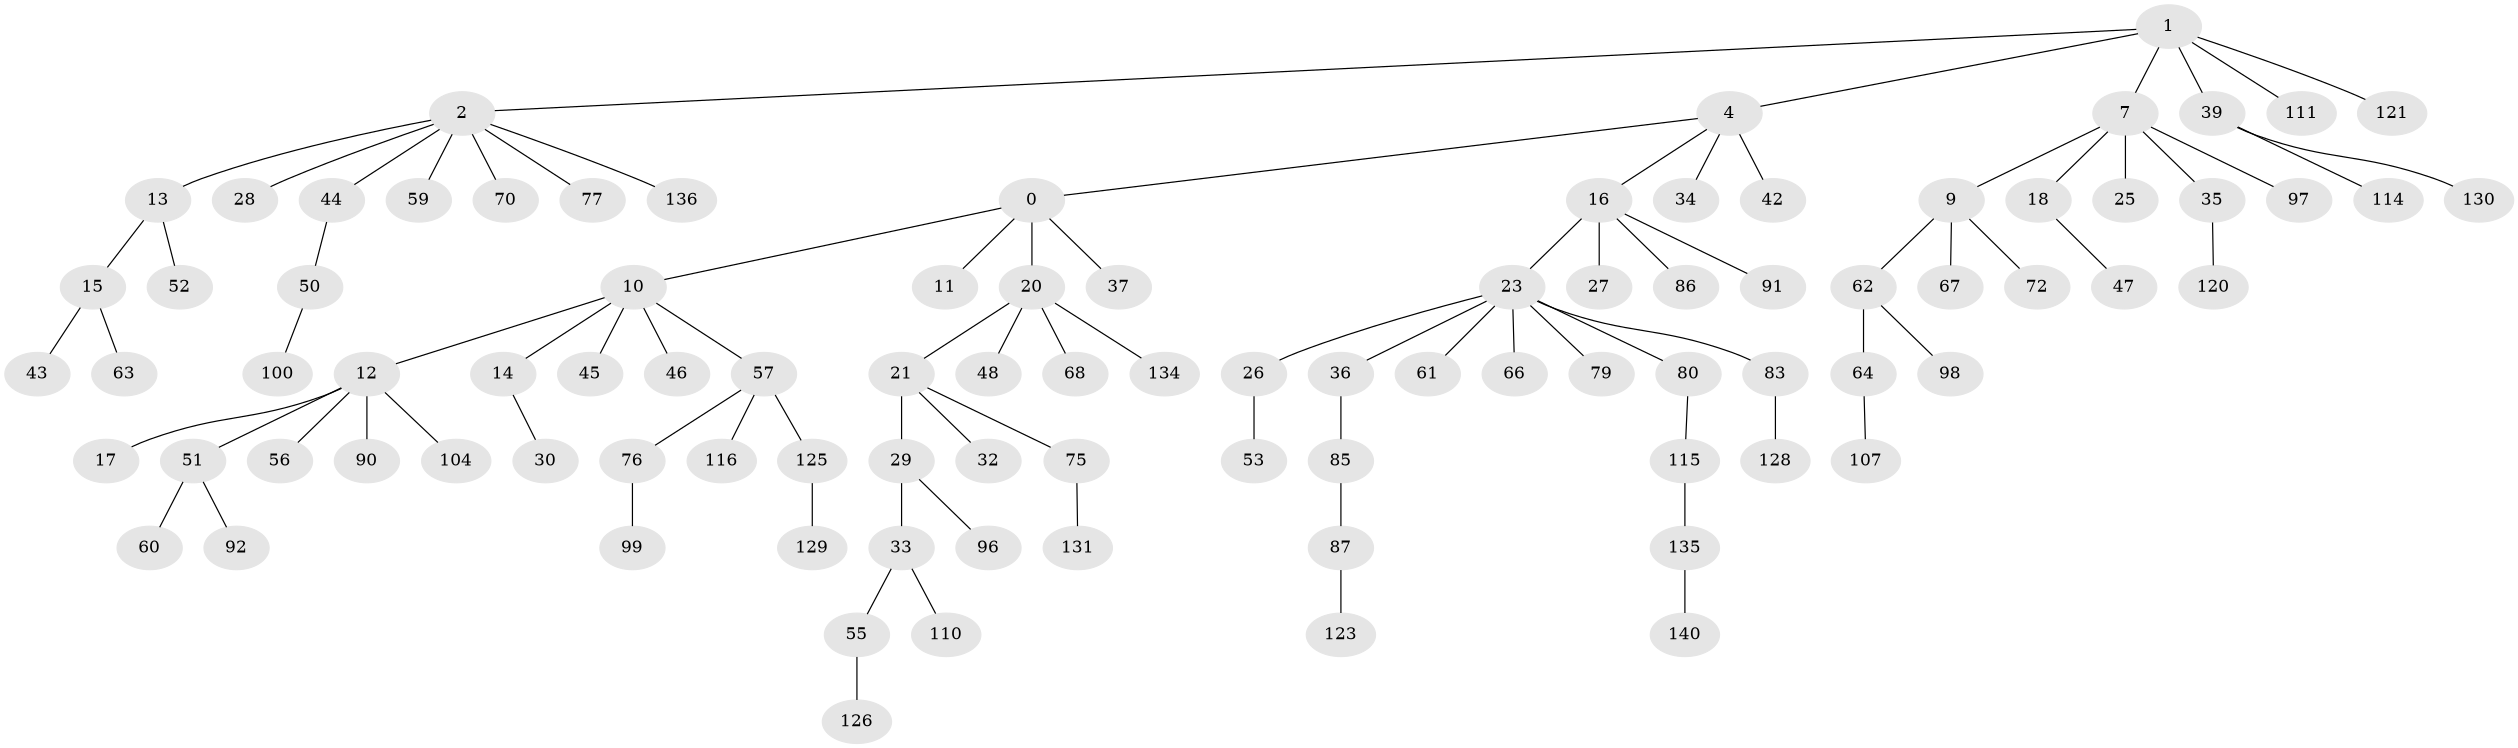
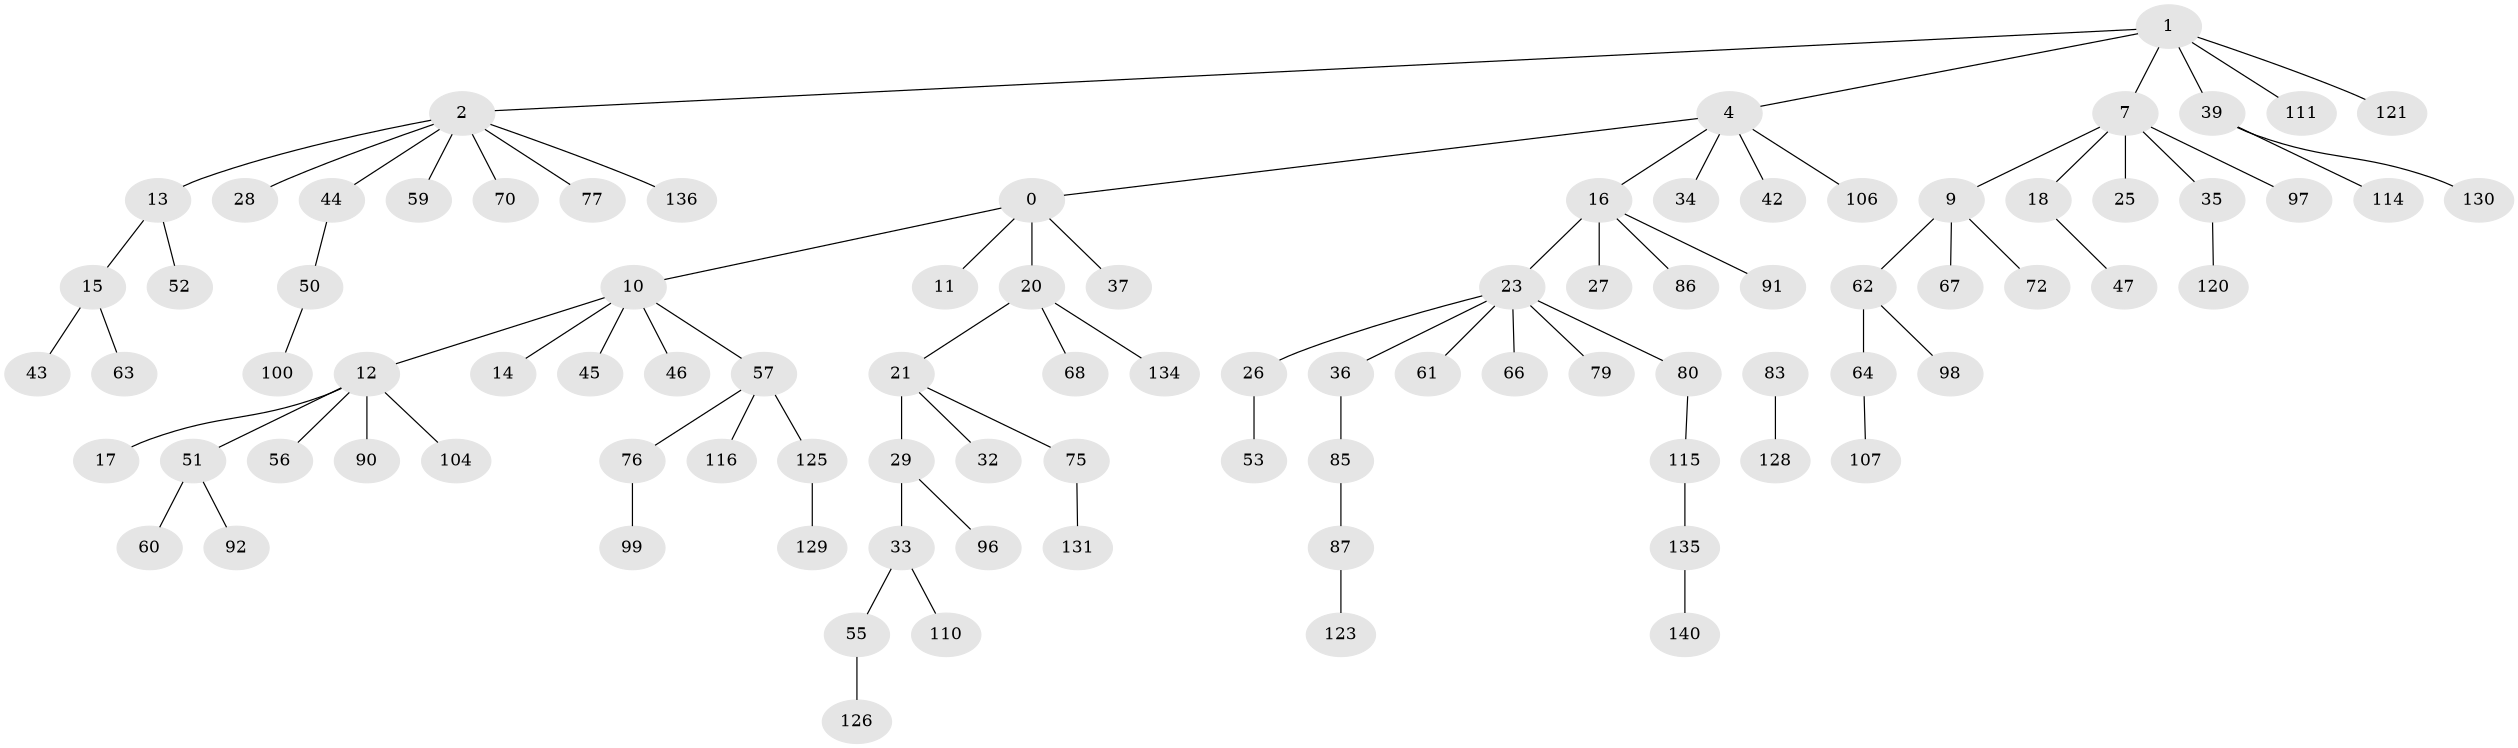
node "106": added
edge "23" -- "83": removed
node "48": removed
node "30": removed
